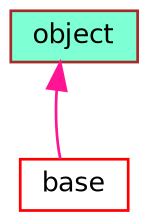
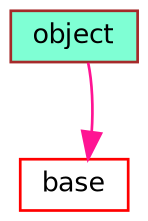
edge "base" -> "object": reversed
